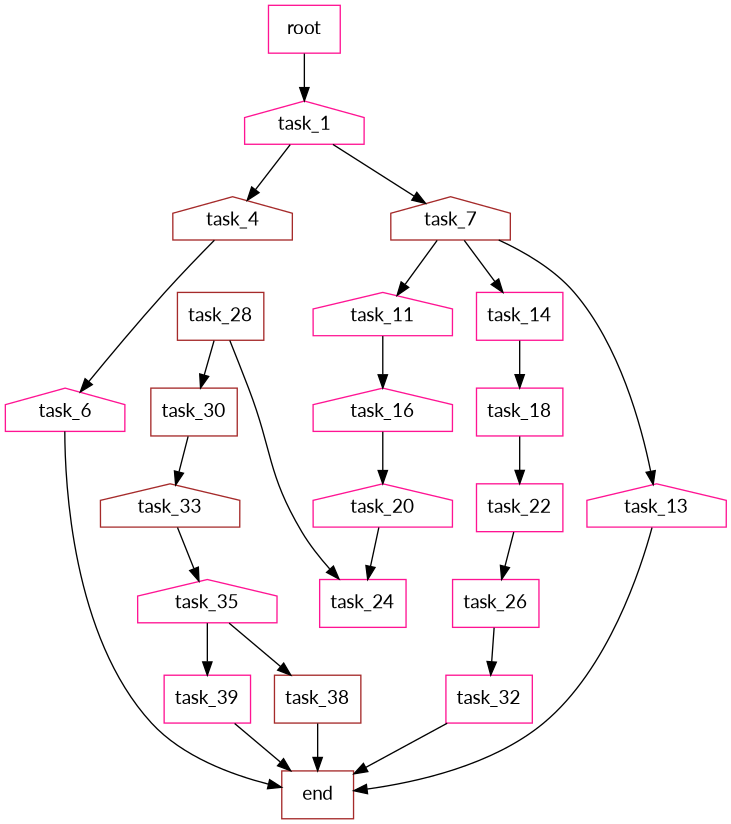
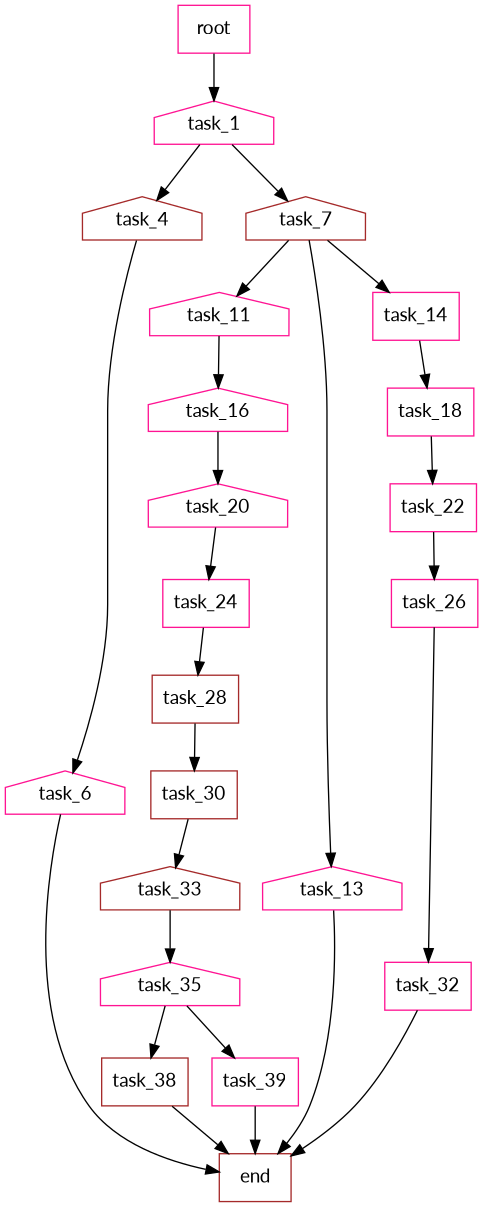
edge "task_28" -> "task_24": reversed
